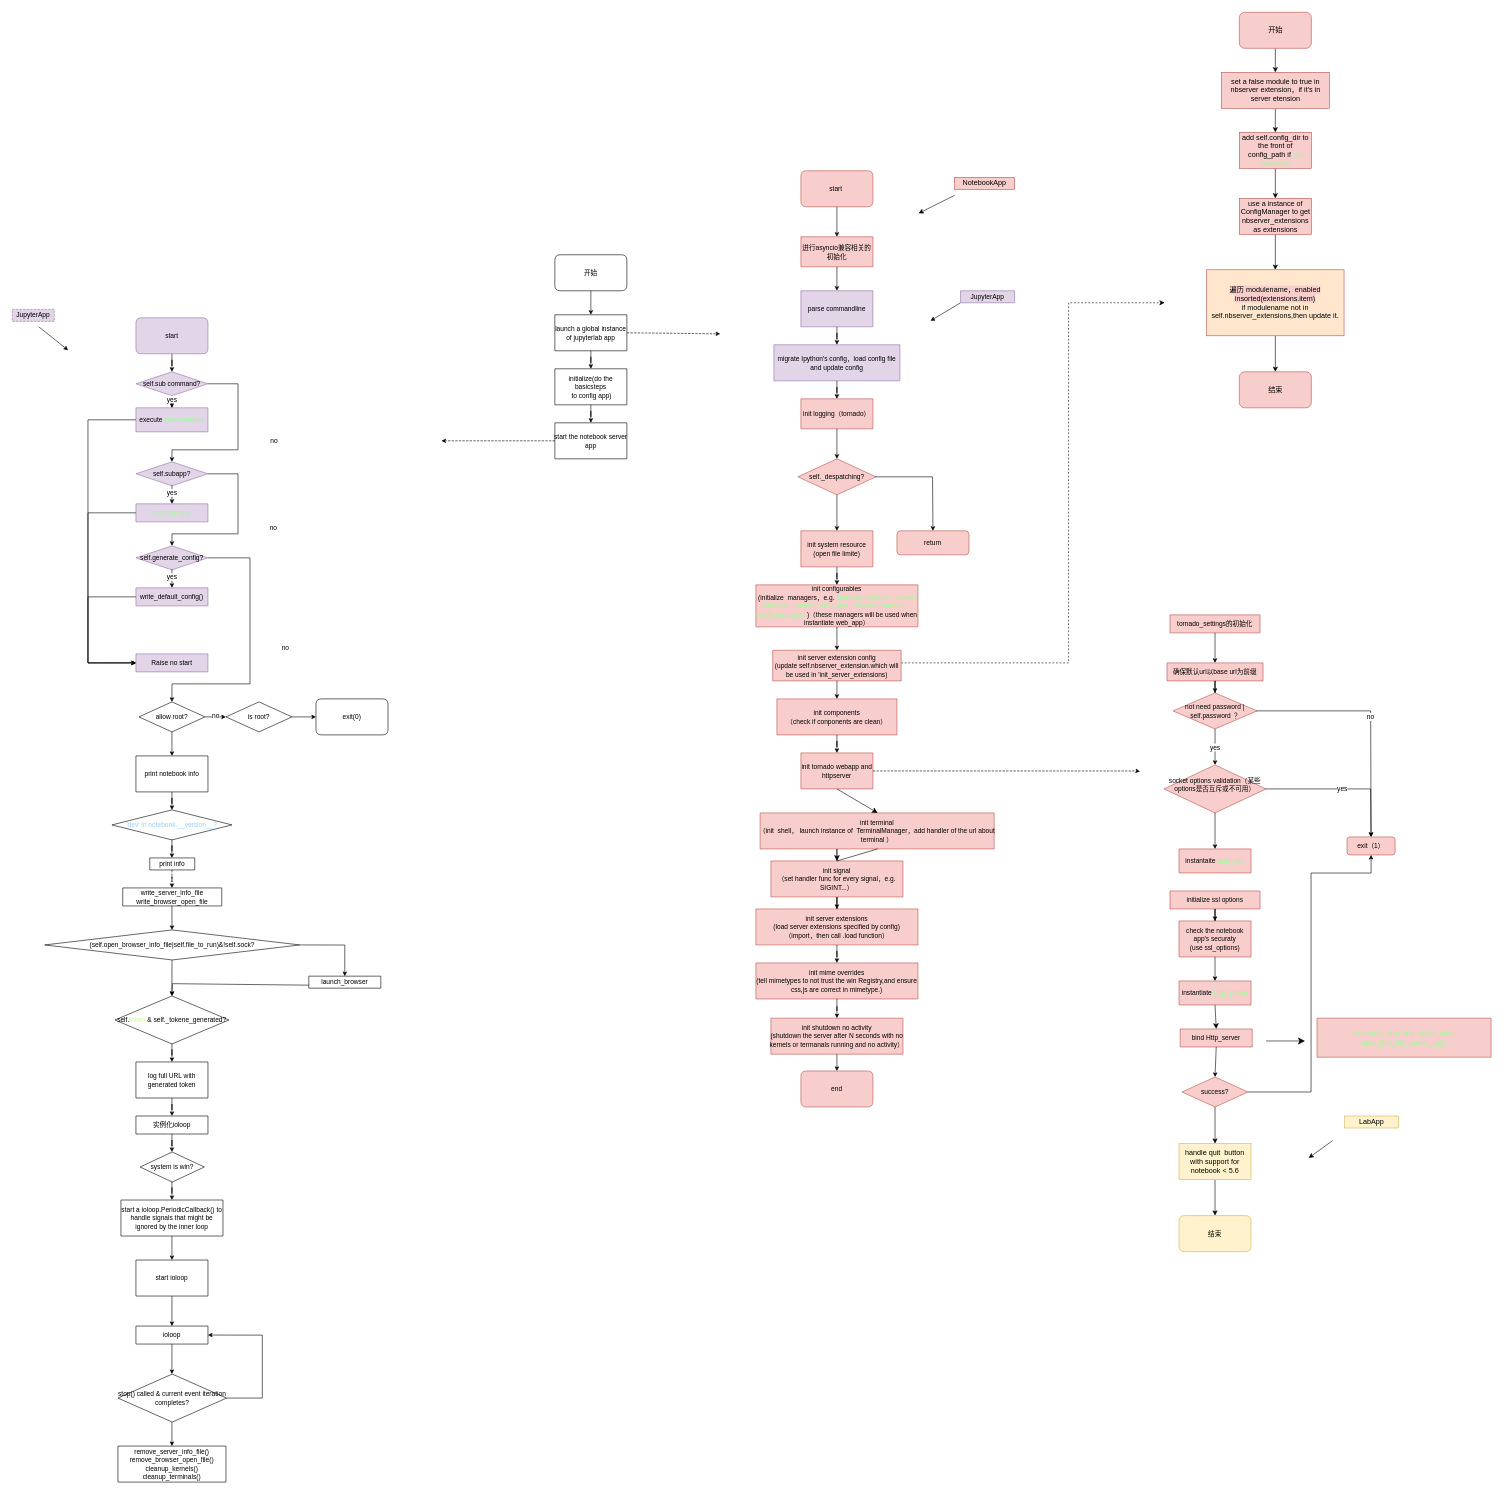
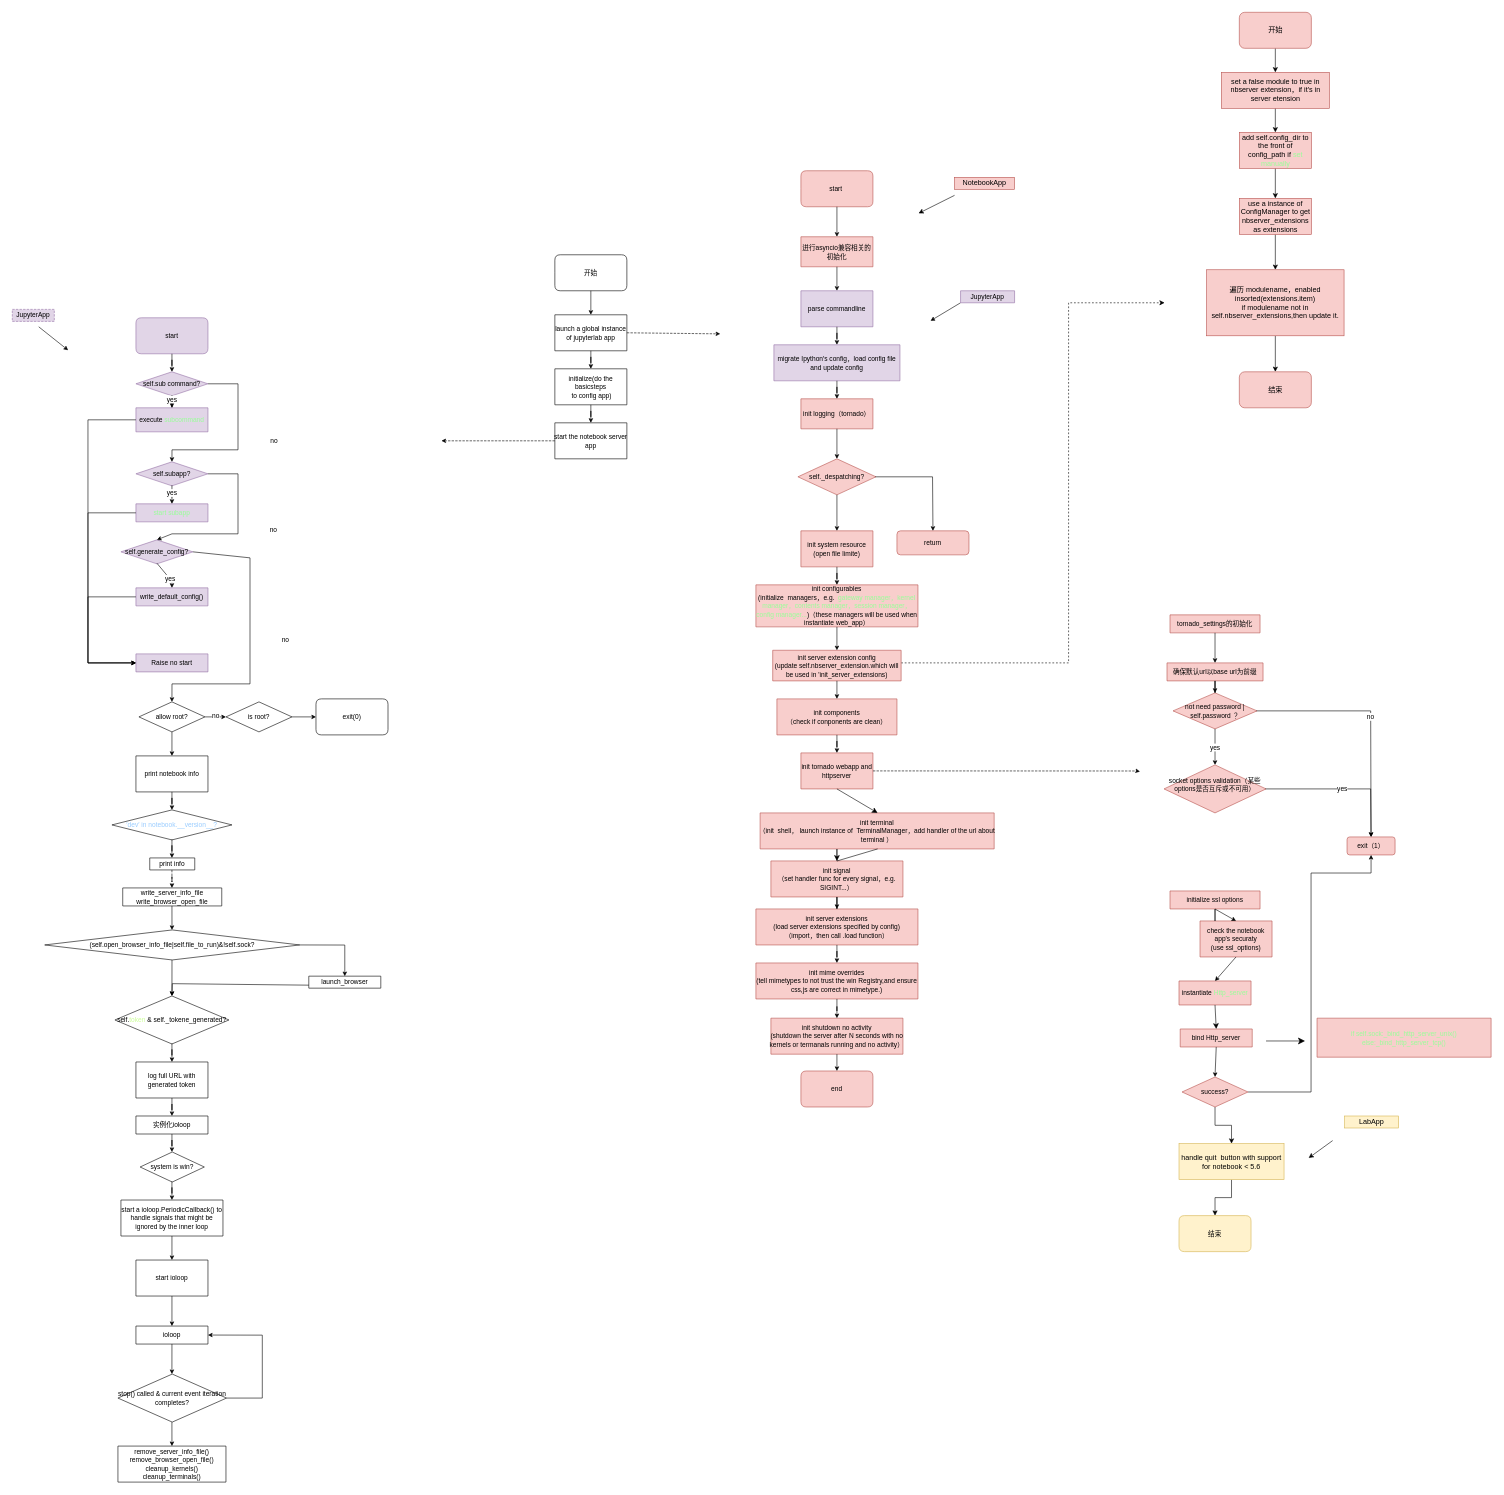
node "遍历 modulename，enabled insorted(extensions.item) if modulename not in self.nbserver_extensions,then update it.": fillcolor #ffe6cc -> #f8cecc
node "self.generate_config?": moved (172, 558) -> (157, 552)
edge "socket options validation（某些options是否互斥或不可用）" -> "instantaite web_app": removed
node "instantaite web_app": removed
node "check the notebook app′s securaty (use ssl_options)": moved (1215, 939) -> (1236, 939)
node "handle quit button with support for notebook < 5.6": size 72x36 -> 105x36
